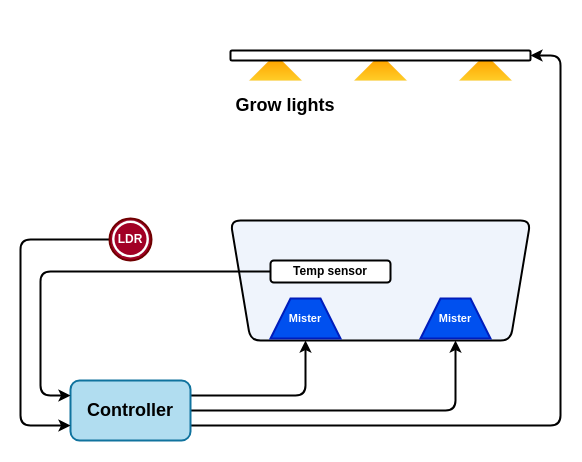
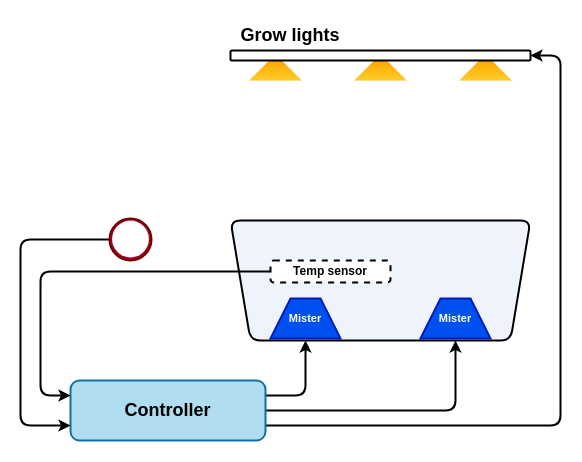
node "Grow lights": moved (286, 106) -> (291, 36)
node "LDR": removed
node "Temp sensor": style solid -> dashed
node "Controller": size 120x60 -> 195x60
